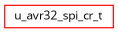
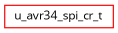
node "u_avr32_spi_cr_t": label "u_avr32_spi_cr_t" -> "u_avr34_spi_cr_t"
